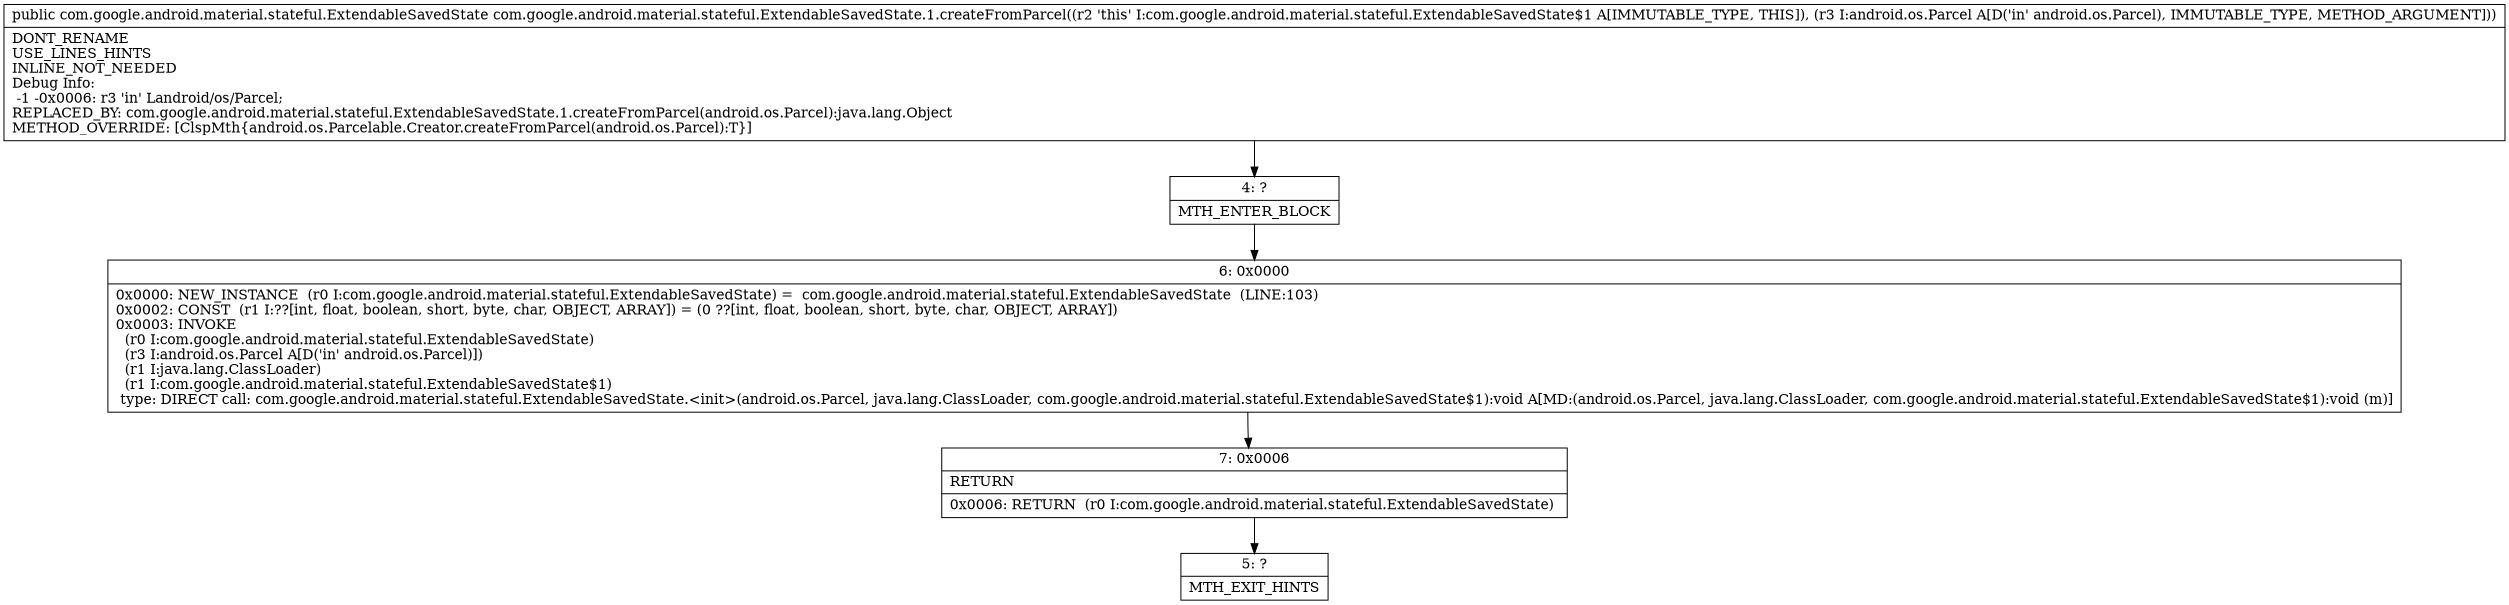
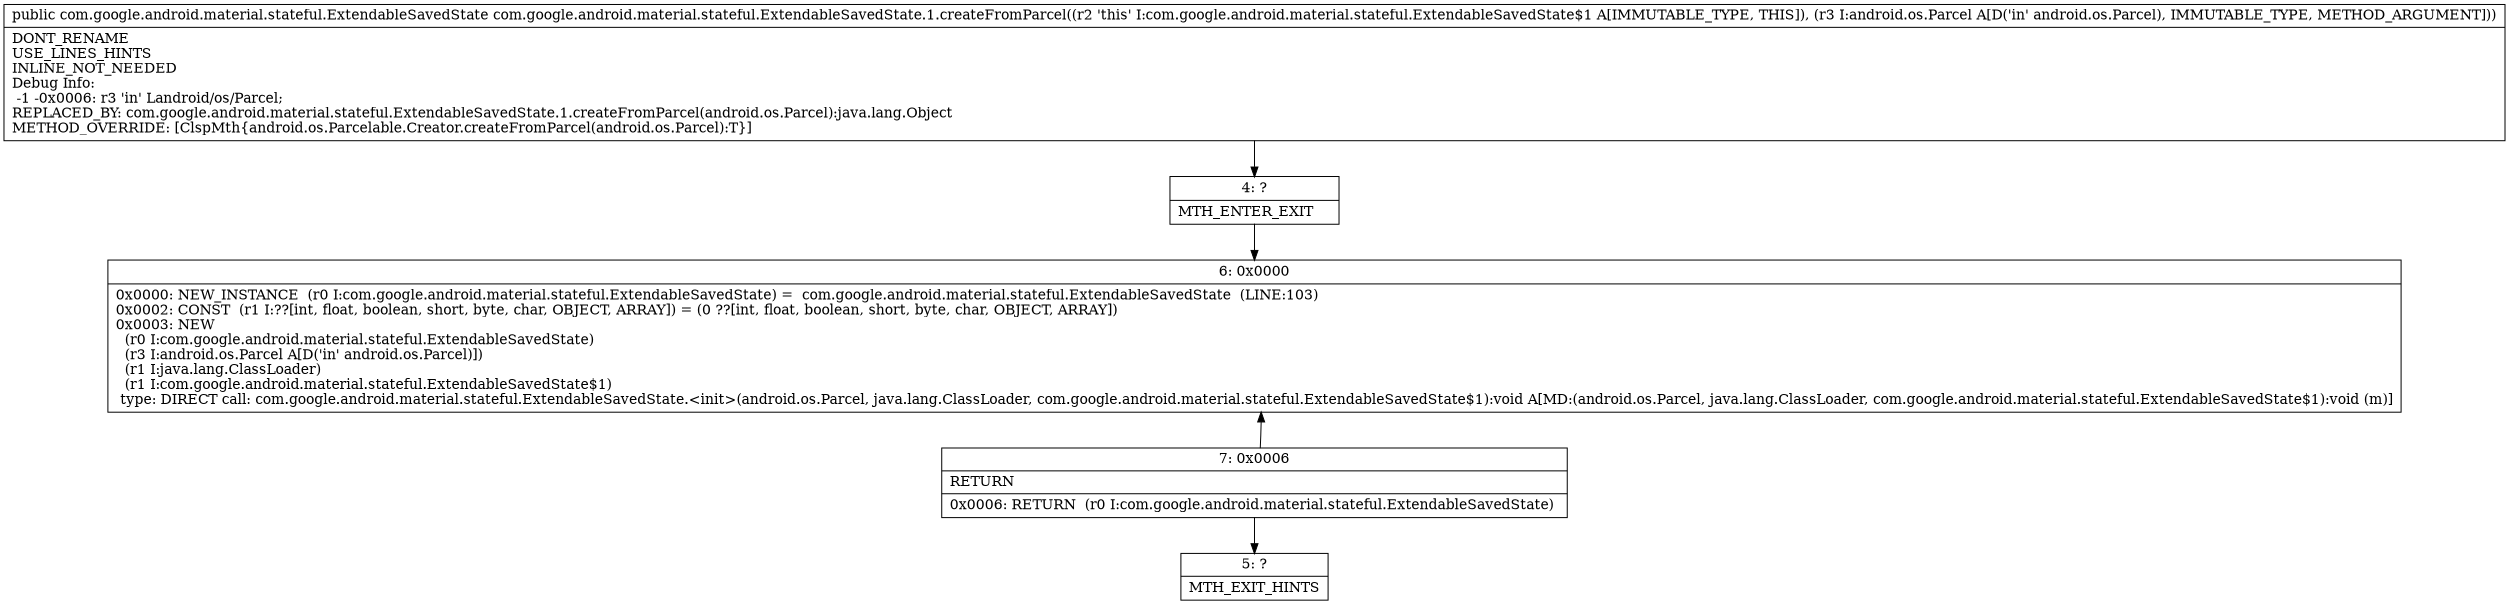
node "4: ?": text "MTH_ENTER_BLOCK" -> "MTH_ENTER_EXIT"
node "6: 0x0000": text "0x0003: INVOKE" -> "0x0003: NEW"
edge "6: 0x0000" -> "7: 0x0006": reversed
